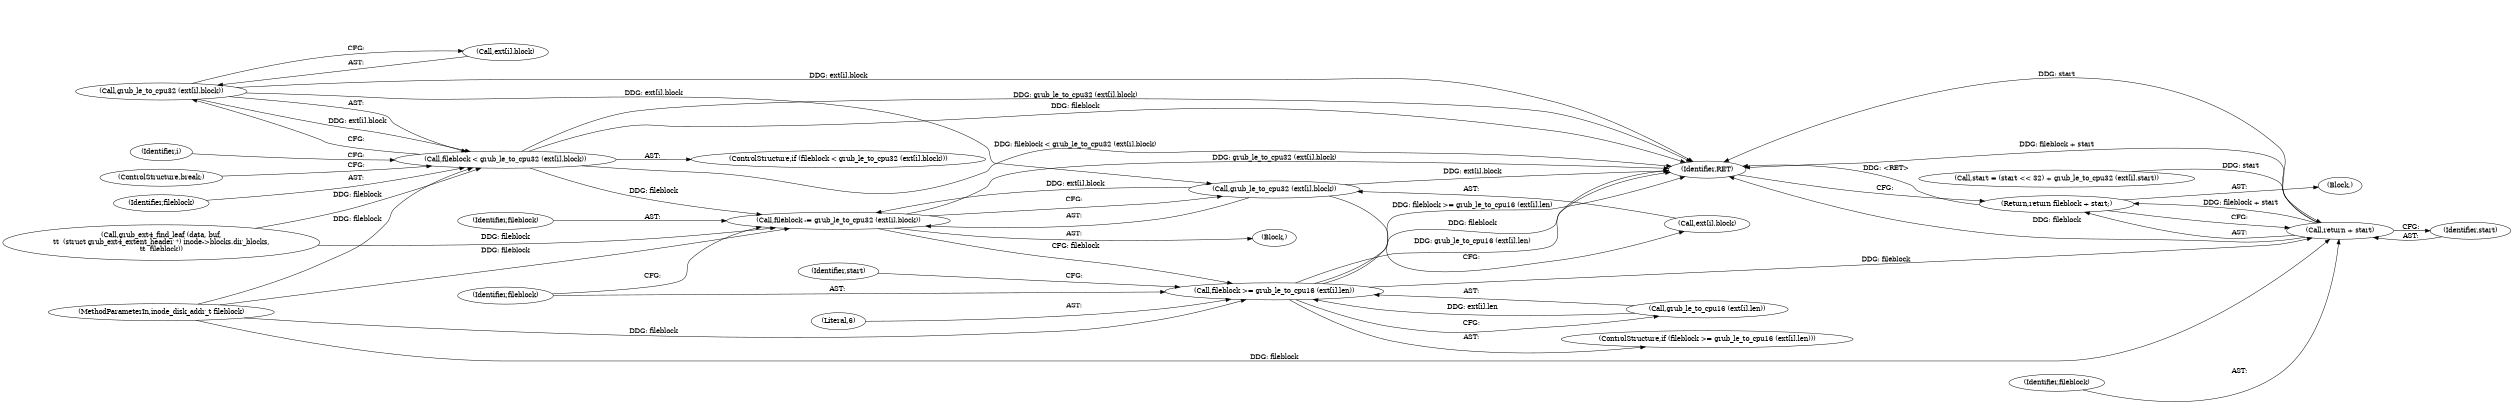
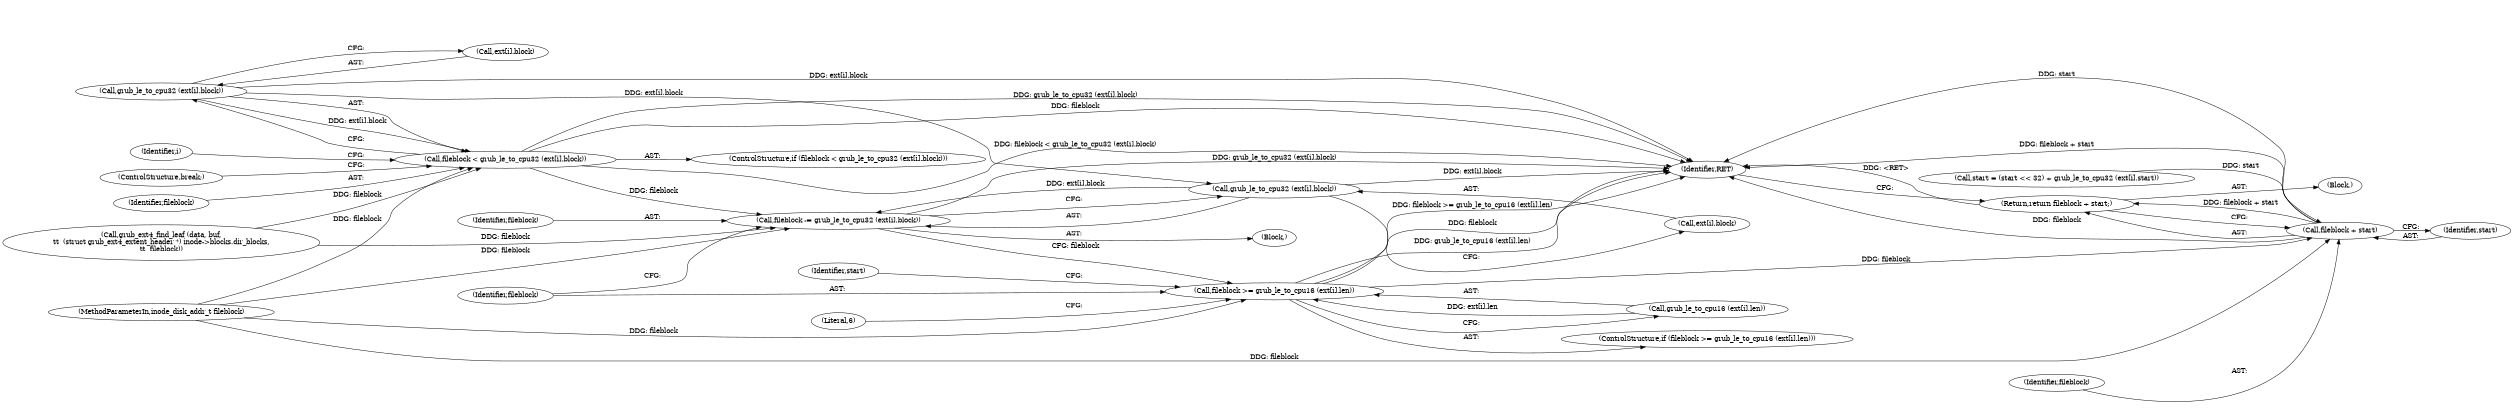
node "(Call,return + start)": label "(Call,return + start)" -> "(Call,fileblock + start)"
edge "(Literal,6)" -> "(Call,fileblock >= grub_le_to_cpu16 (ext[i].len))": label "AST: " -> "CFG: "
